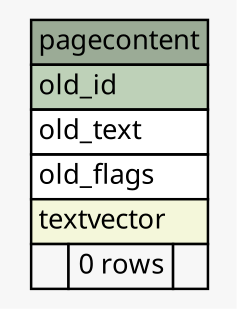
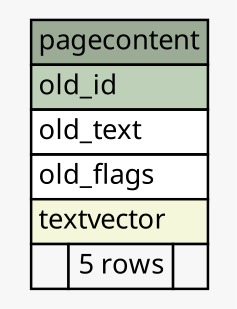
node "pagecontent": text "0 rows" -> "5 rows"
